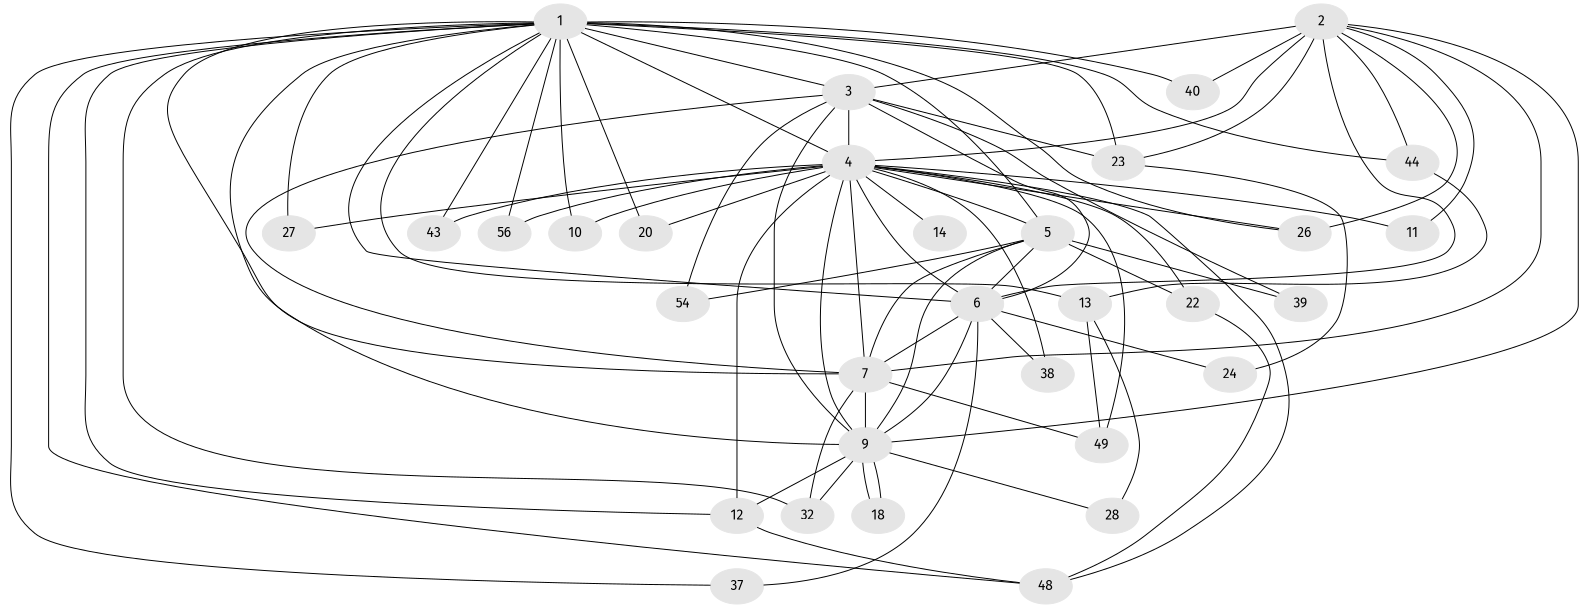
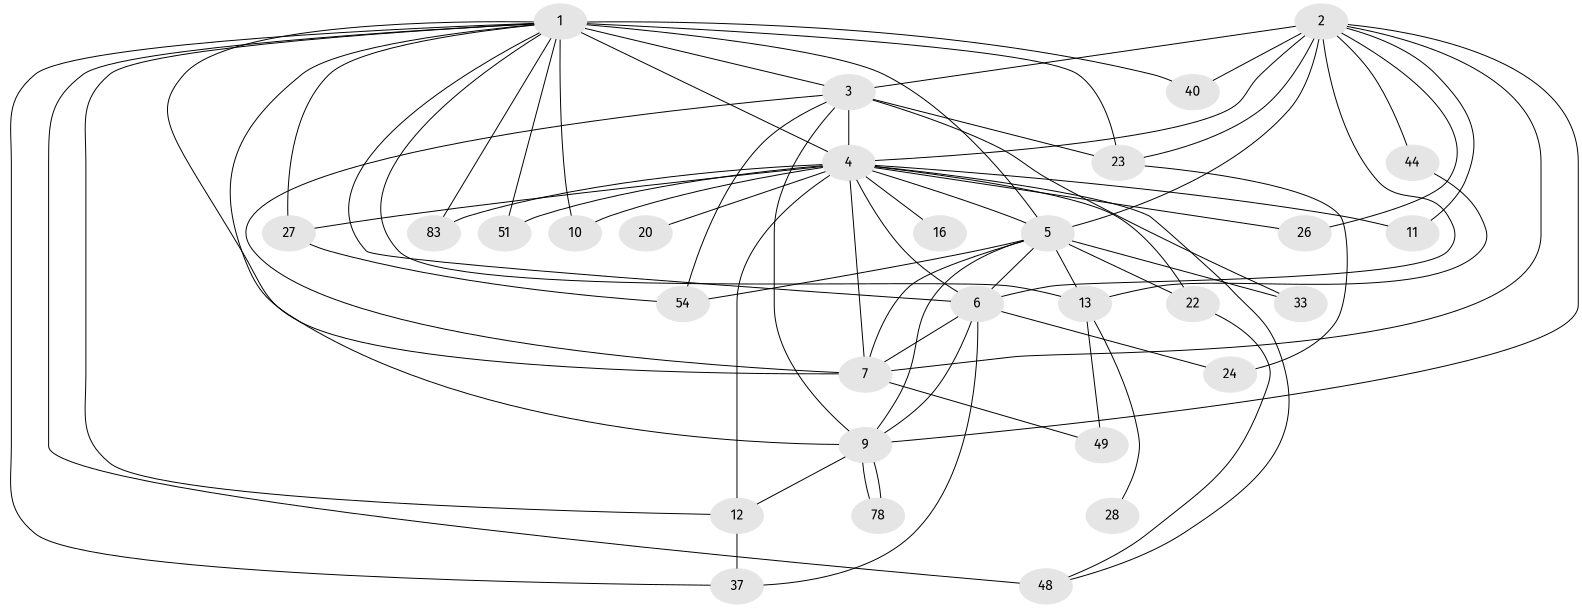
edge "1" -- "44": removed
edge "1" -- "26": removed
edge "1" -- "20": removed
edge "2" -- "5": added
edge "3" -- "6": removed
edge "4" -- "49": removed
node "43": label "43" -> "83"
node "56": label "56" -> "51"
node "14": label "14" -> "16"
edge "5" -- "13": added
edge "27" -- "54": added
node "39": label "39" -> "33"
edge "4" -- "9": removed
node "38": removed
edge "7" -- "9": removed
edge "9" -- "28": removed
node "32": removed
node "18": label "18" -> "78"
edge "12" -- "48": now "12" -- "37"
